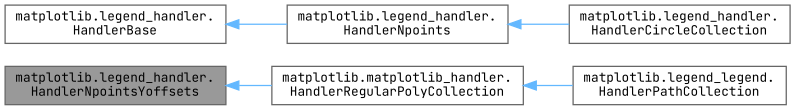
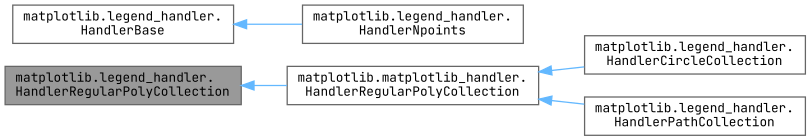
edge "matplotlib.legend_handler. HandlerCircleCollection" -> "matplotlib.legend_handler. HandlerNpoints": now "matplotlib.legend_handler. HandlerCircleCollection" -> "matplotlib.matplotlib_handler. HandlerRegularPolyCollection"
node "matplotlib.legend_handler. HandlerNpointsYoffsets": label "matplotlib.legend_handler. HandlerNpointsYoffsets" -> "matplotlib.legend_handler. HandlerRegularPolyCollection"
node "matplotlib.legend_legend. HandlerPathCollection": label "matplotlib.legend_legend. HandlerPathCollection" -> "matplotlib.legend_handler. HandlerPathCollection"
